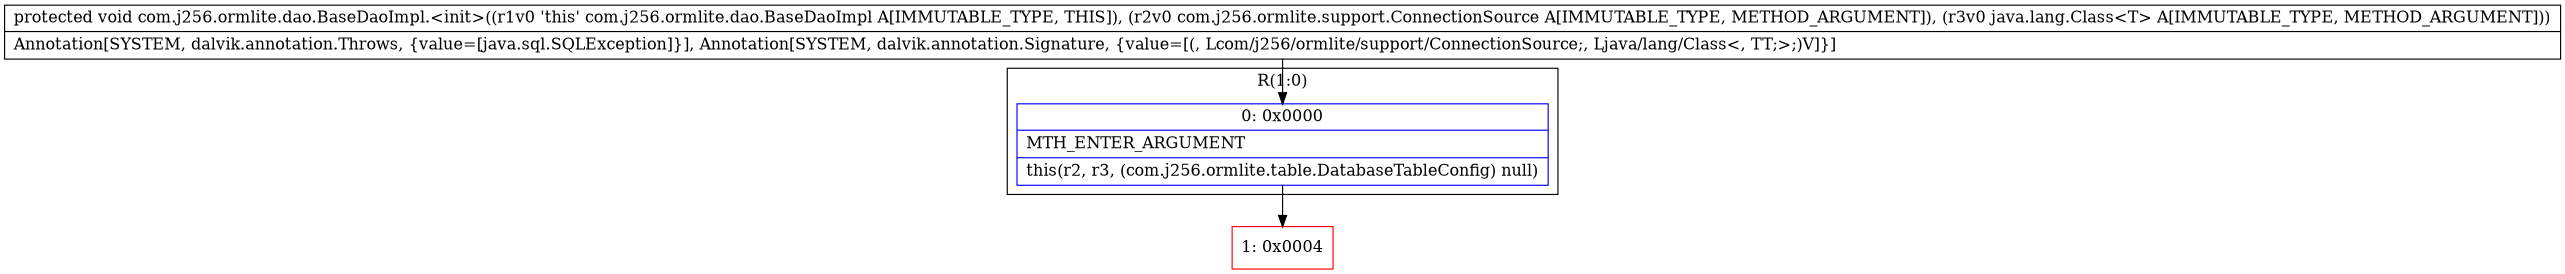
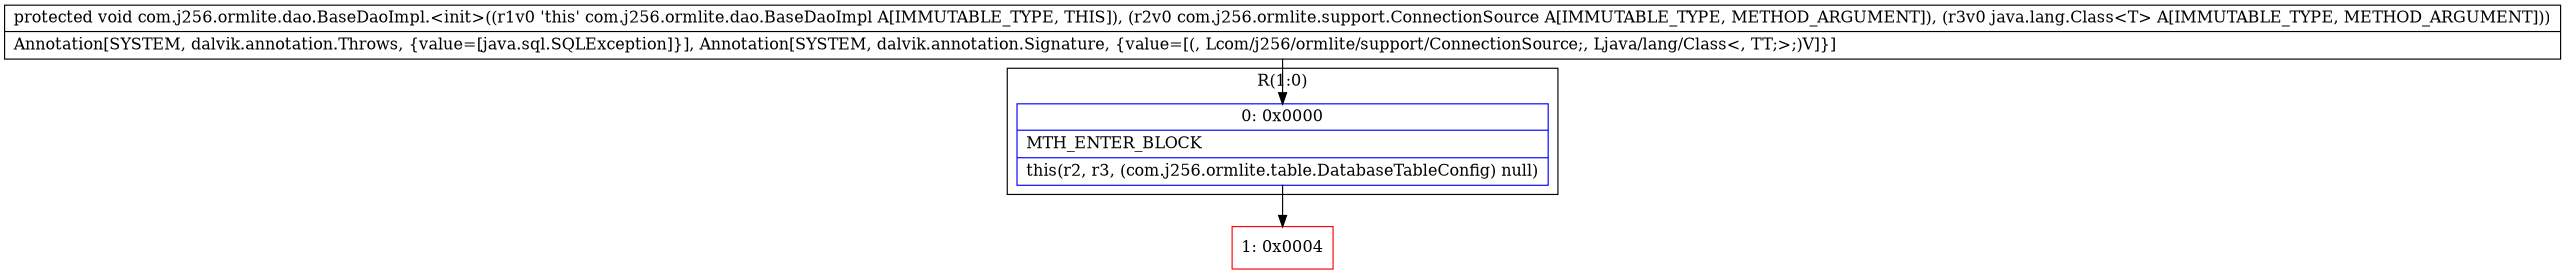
node "0: 0x0000": text "MTH_ENTER_ARGUMENT" -> "MTH_ENTER_BLOCK"
